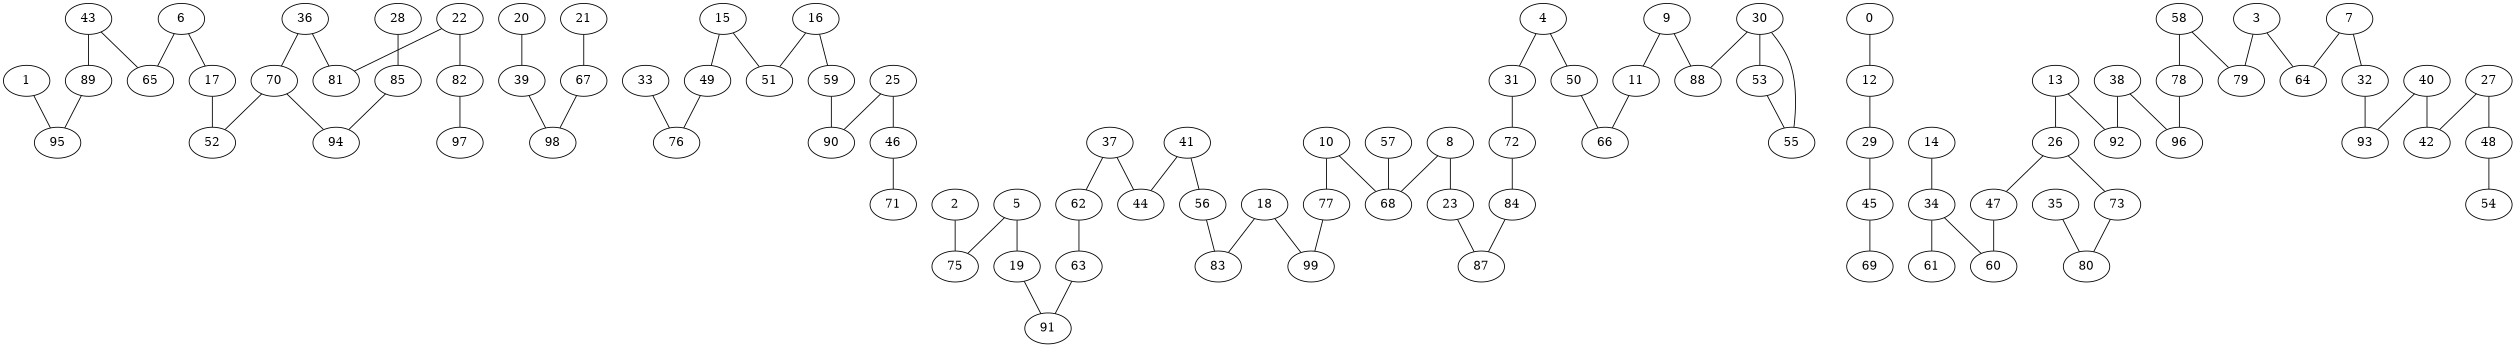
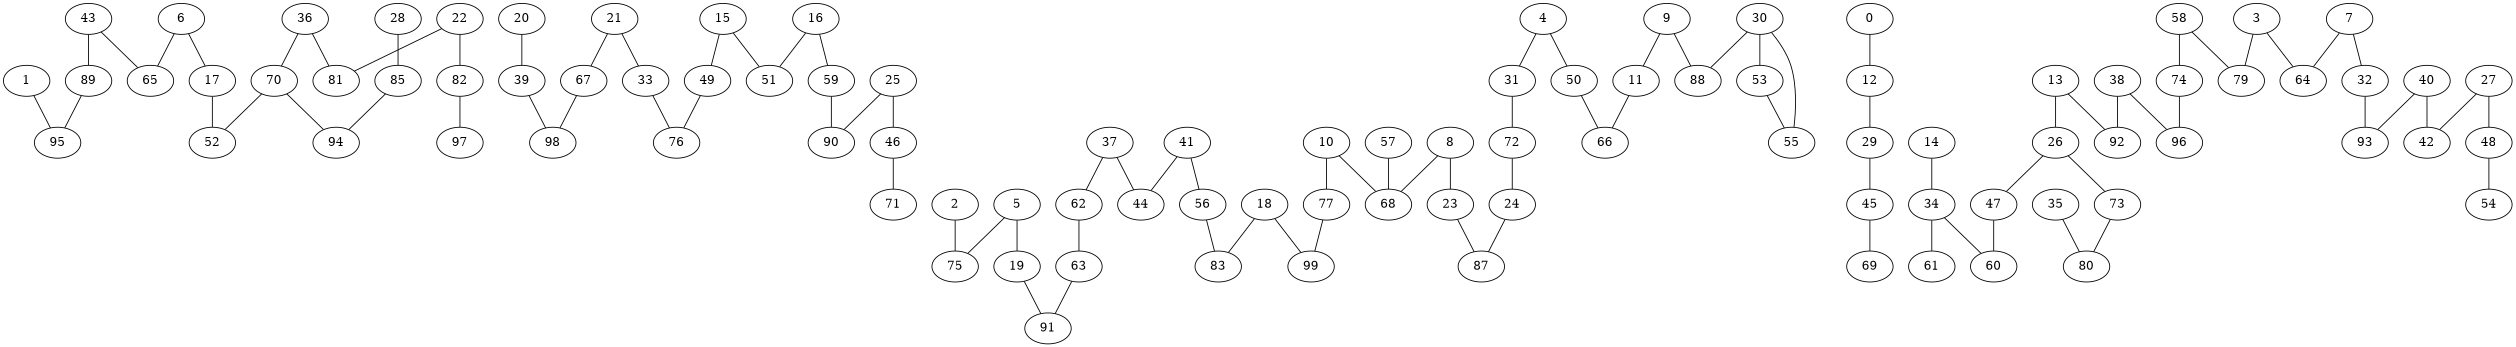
edge "21" -- "33": added
node "78": label "78" -> "74"
node "84": label "84" -> "24"
